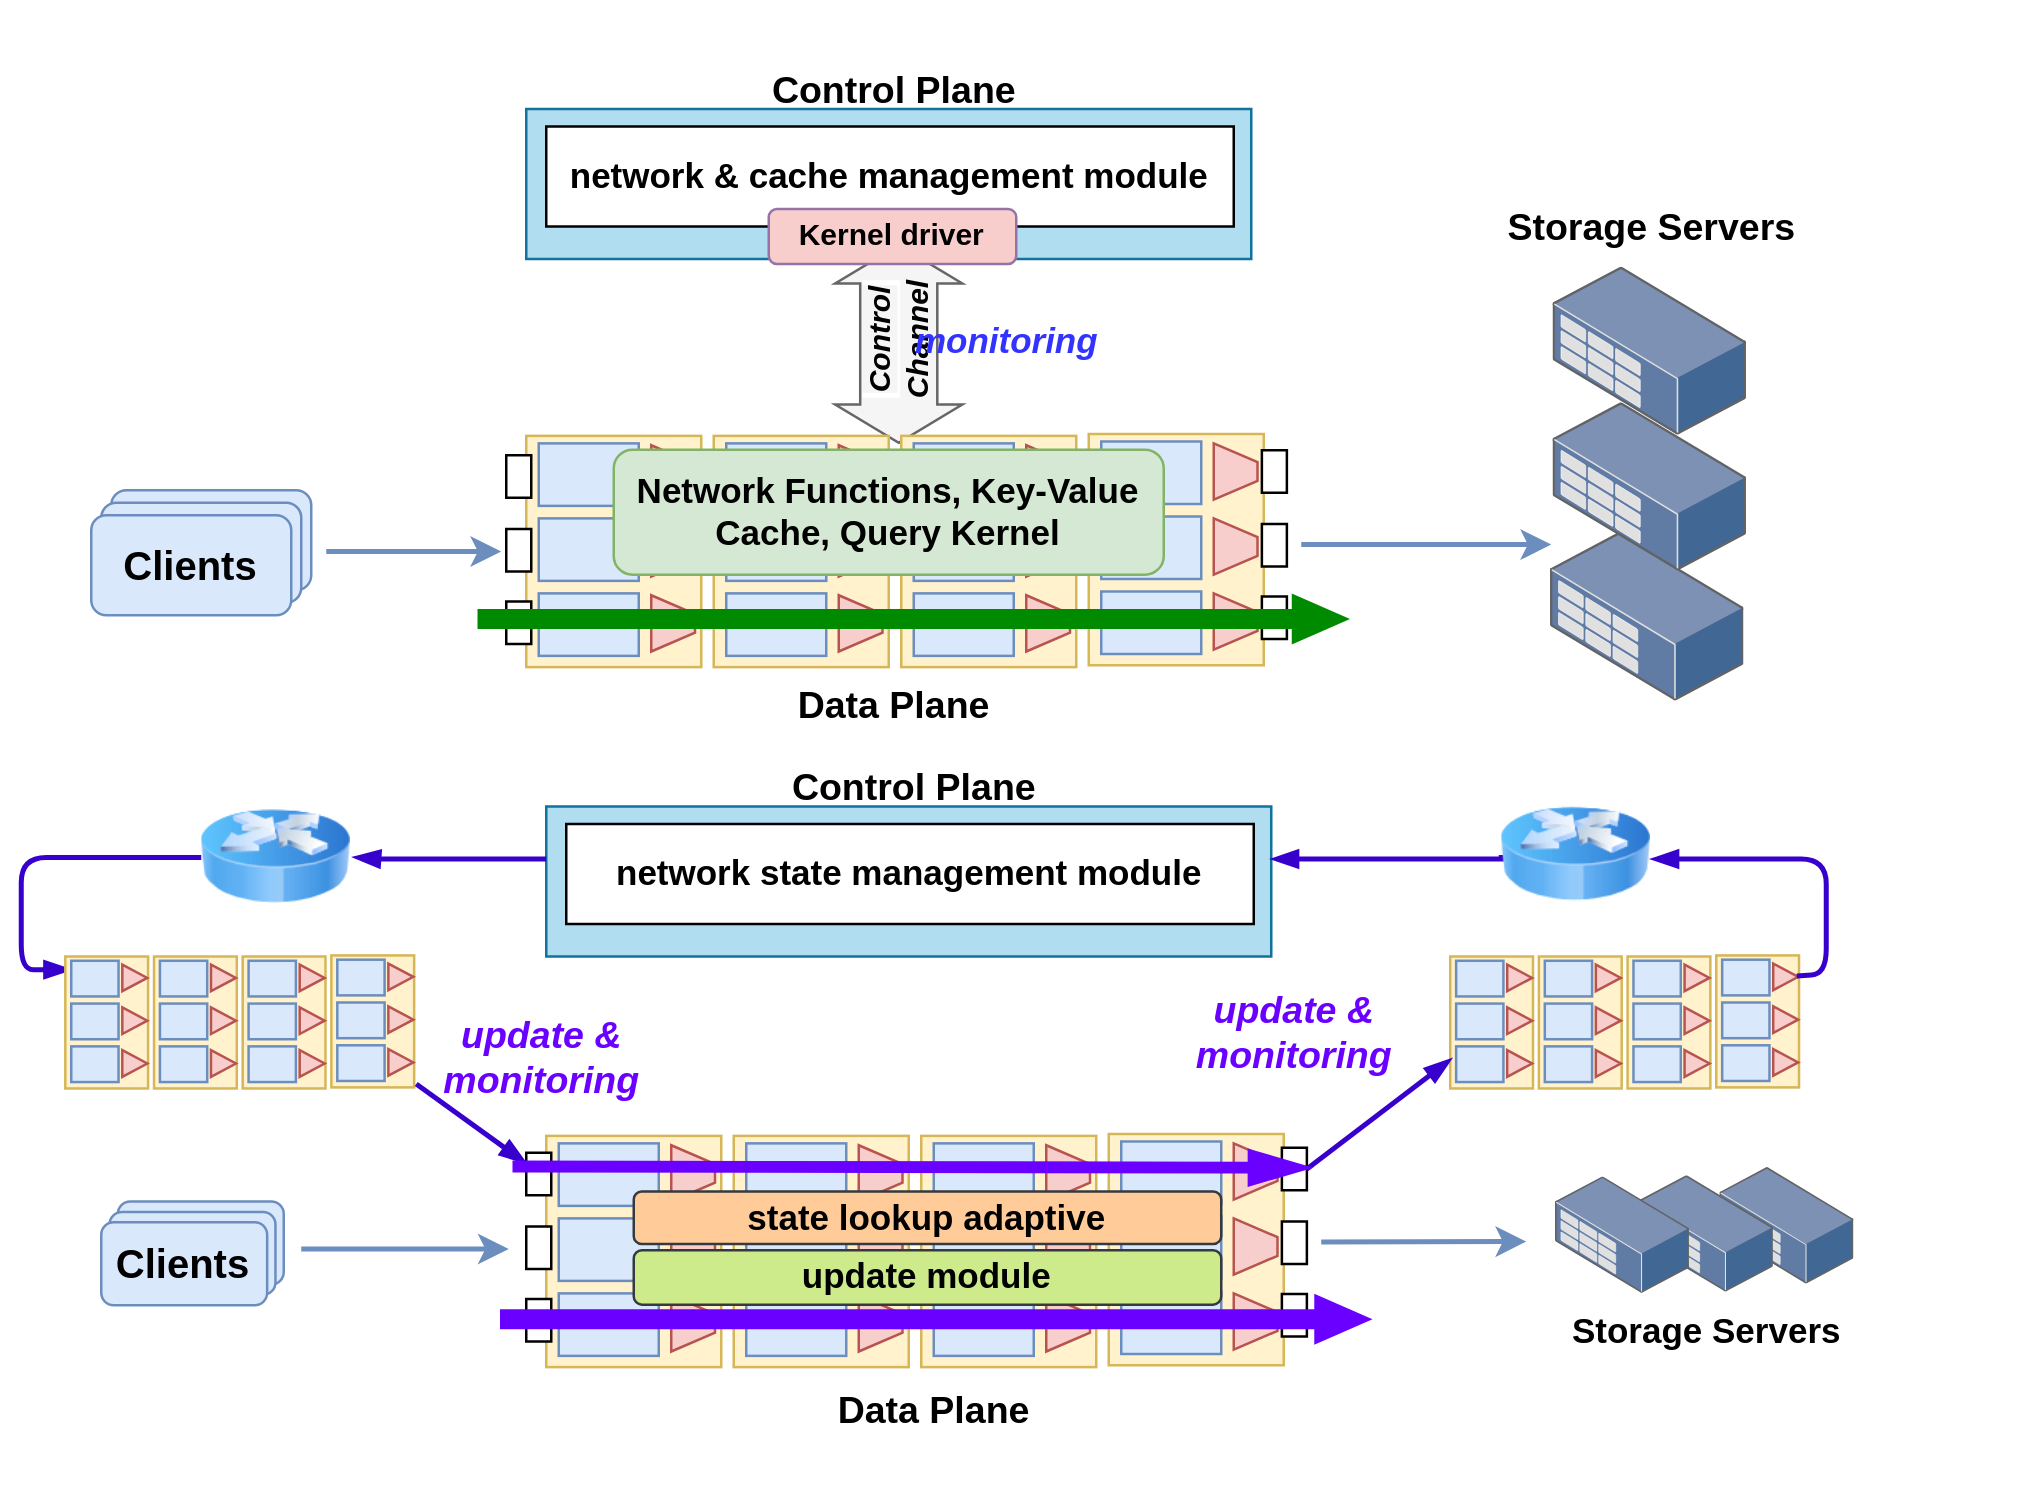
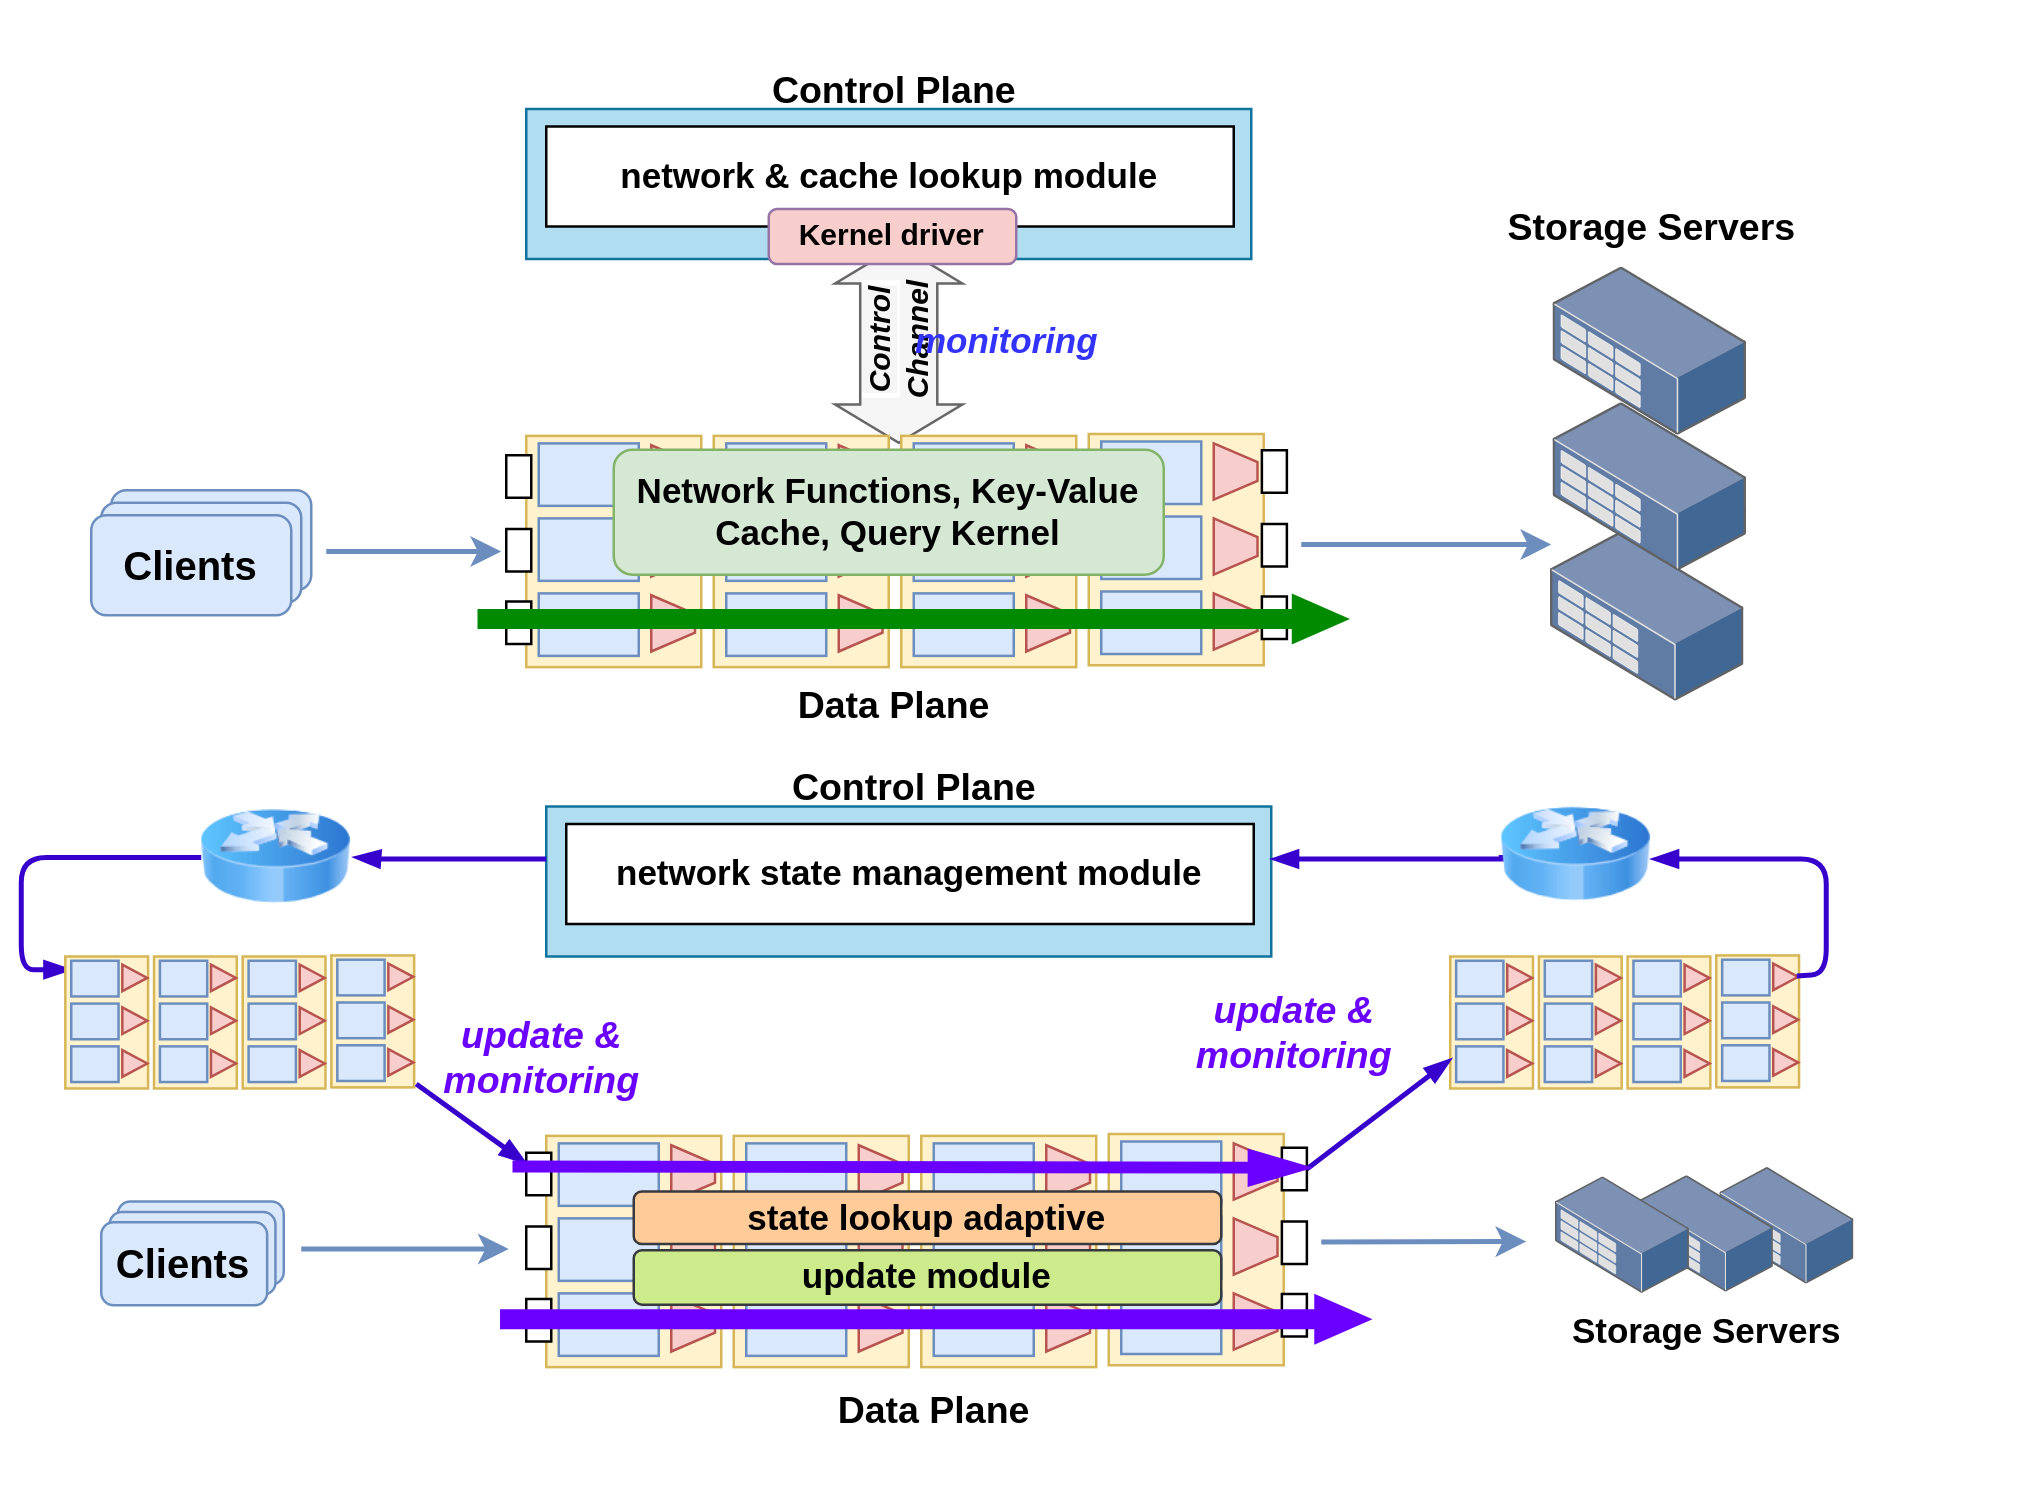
node "network & cache management module": label "network & cache management module" -> "network & cache lookup module"
